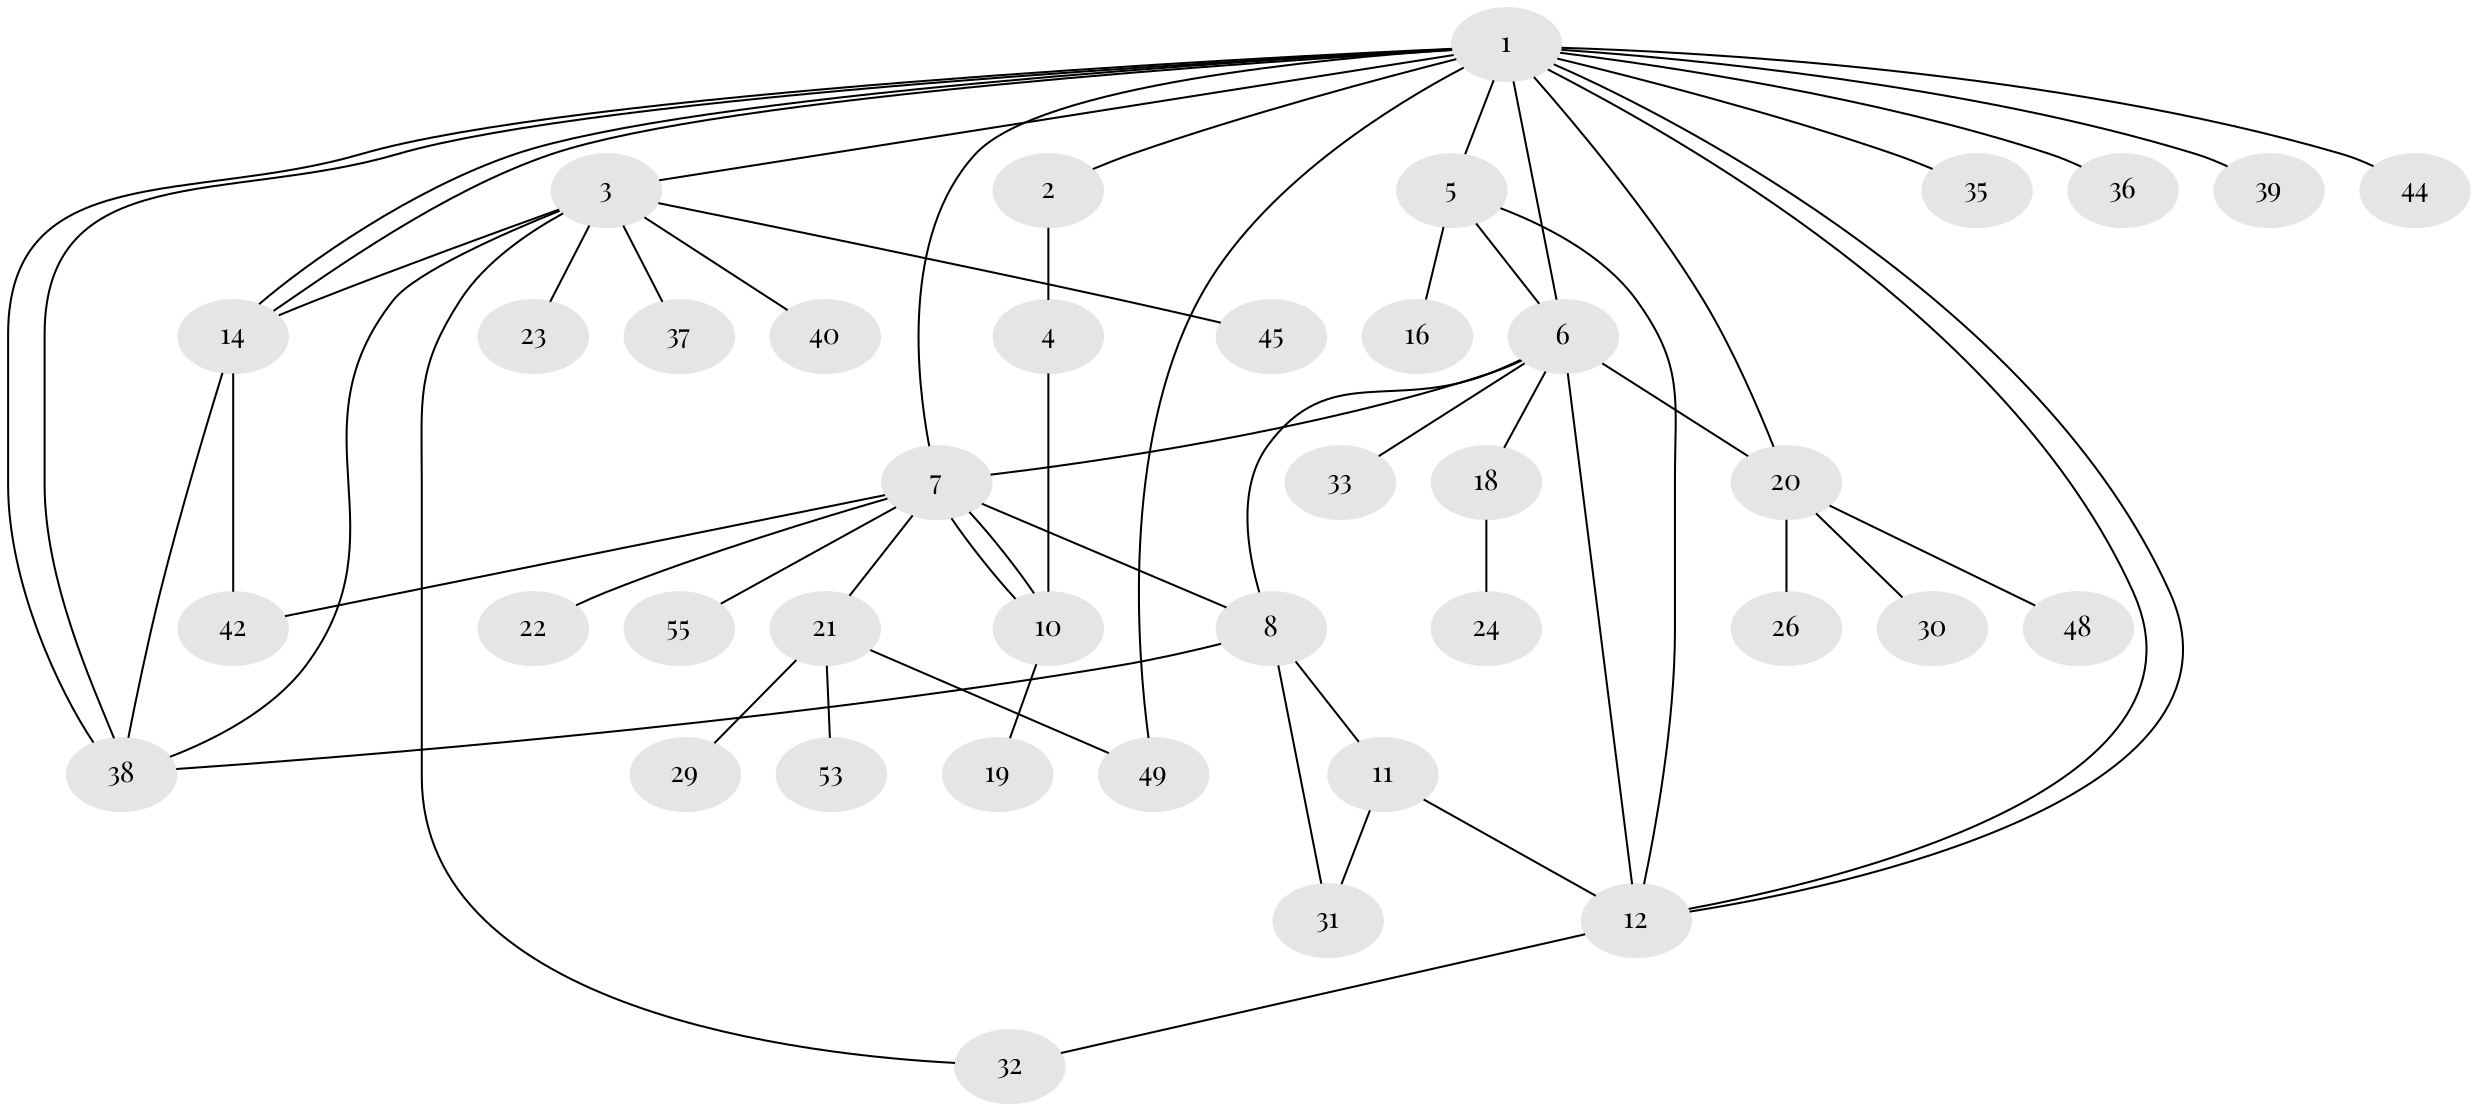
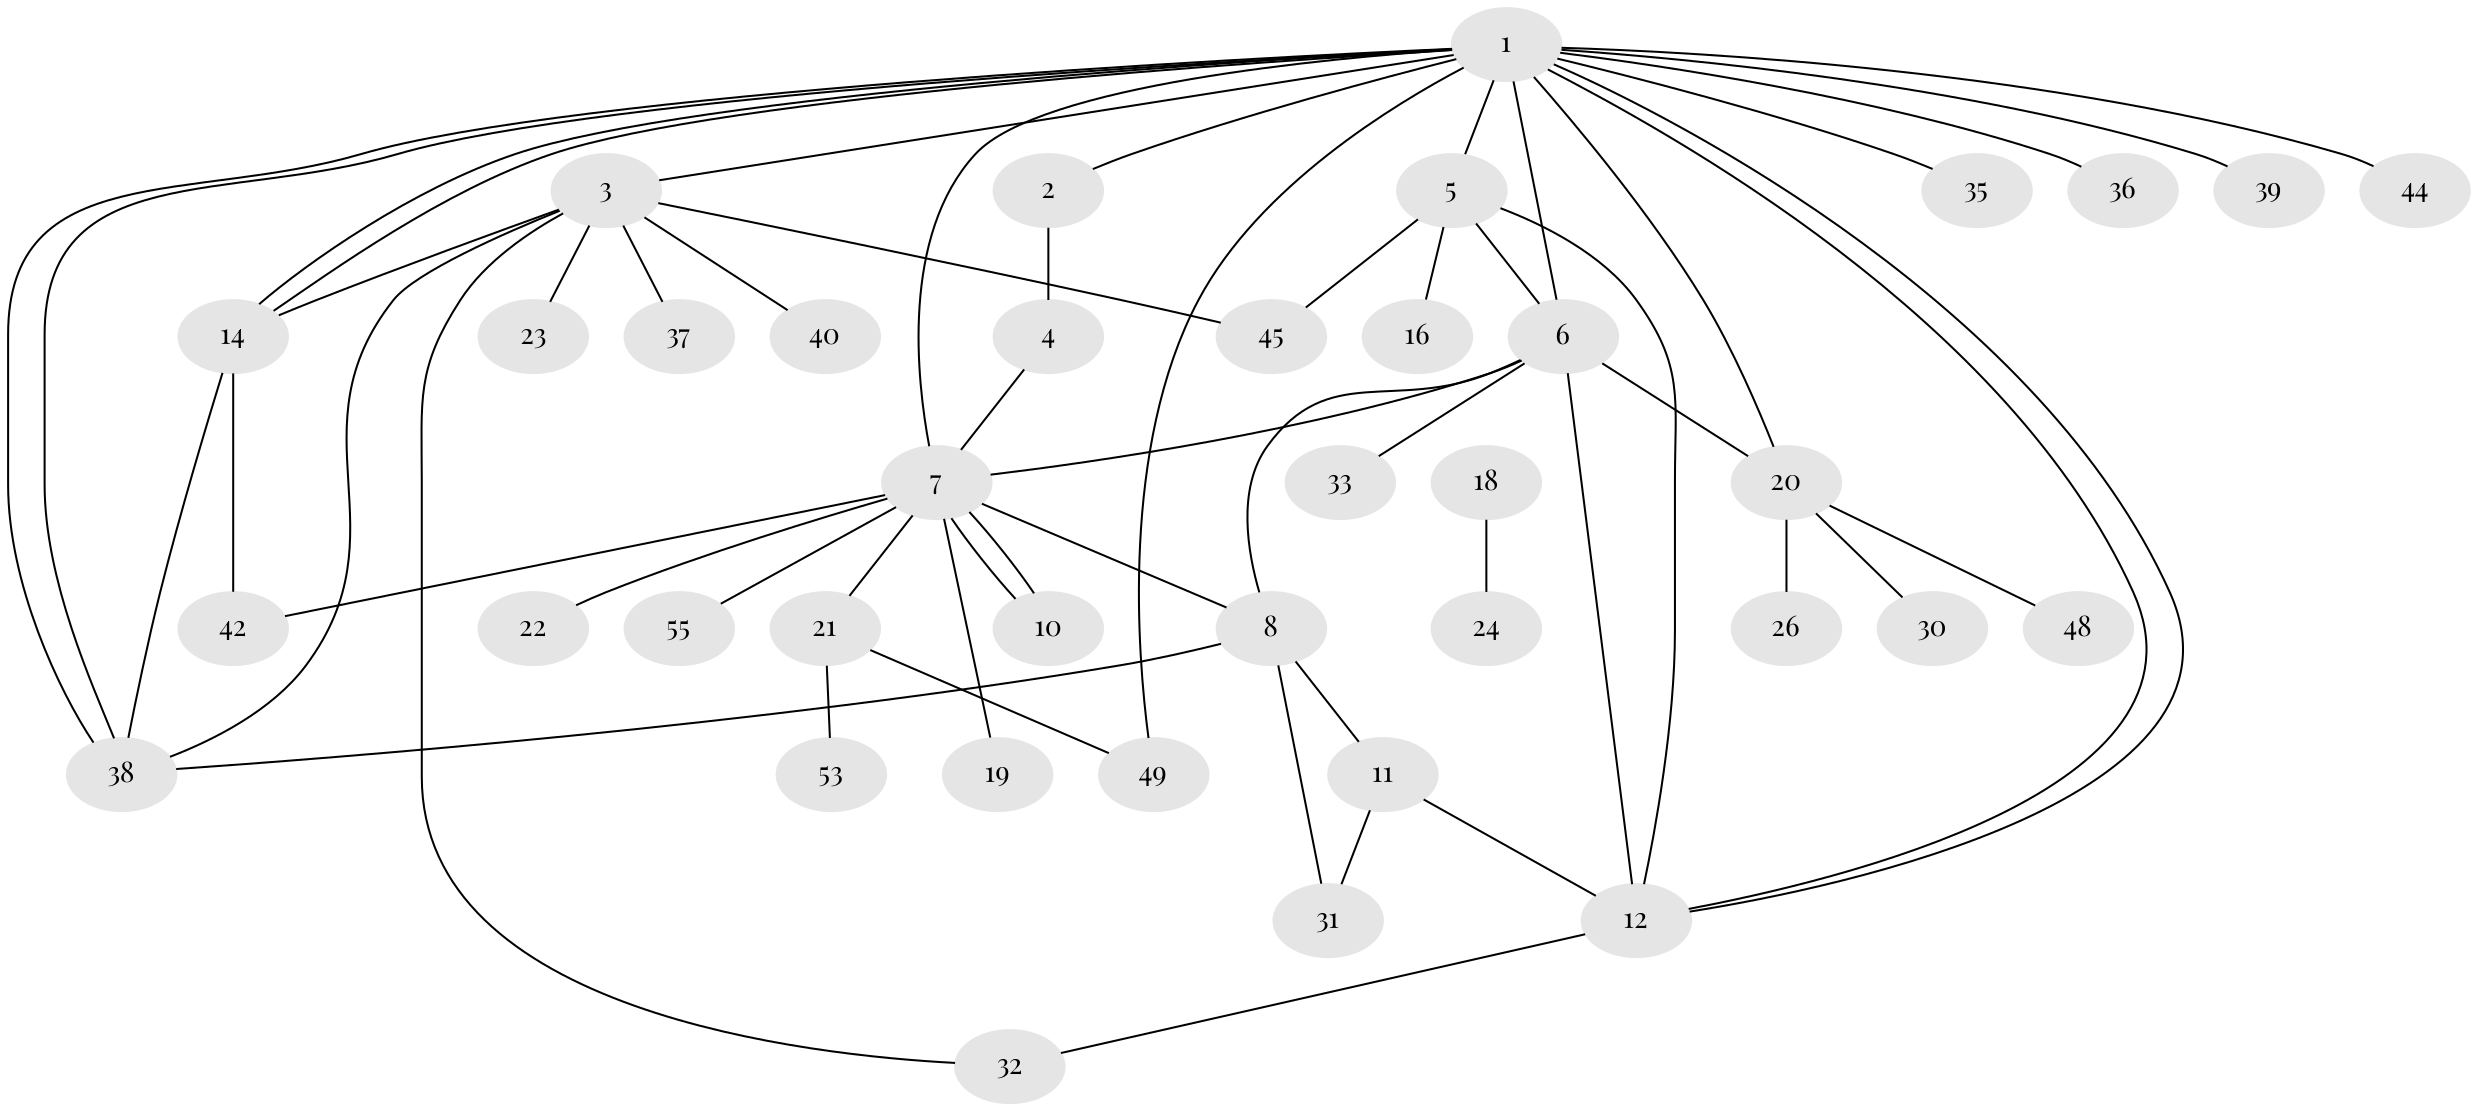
edge "5" -- "45": added
edge "6" -- "18": removed
edge "4" -- "10": now "4" -- "7"
edge "10" -- "19": now "7" -- "19"
node "29": removed
